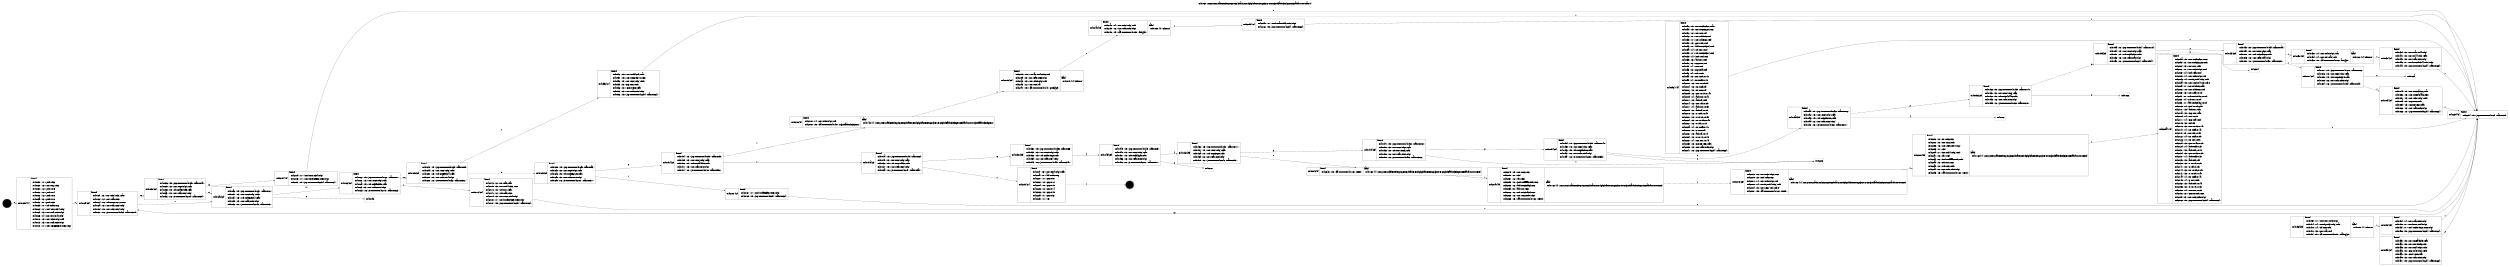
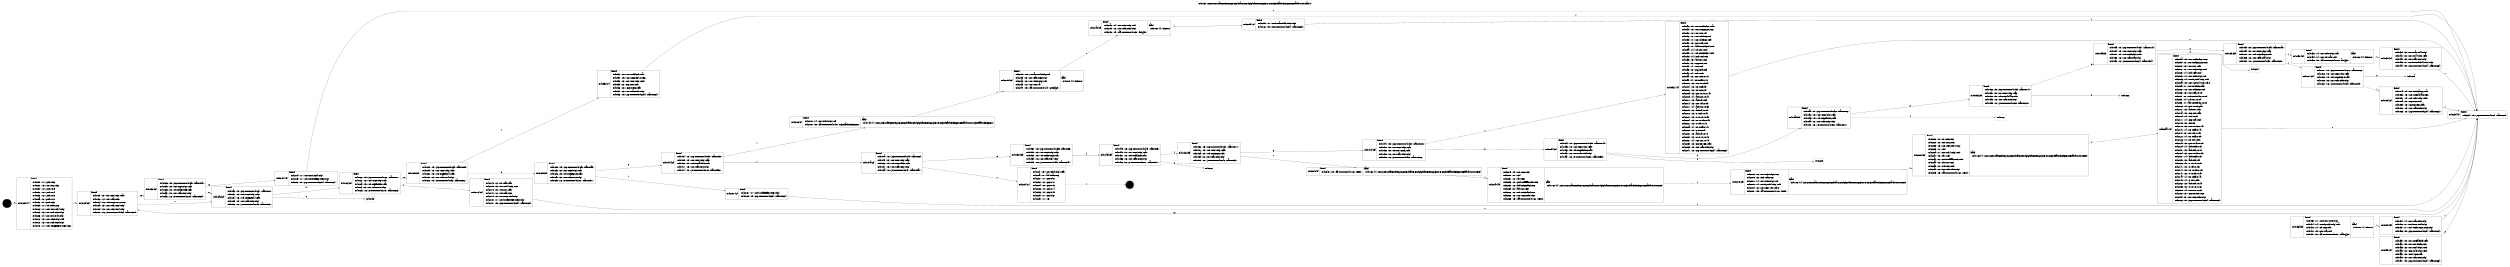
edge "0x401d7b [25]" -> "0x40220c": now "0x401d7b [25]" -> "0x401fb6 [144]"
